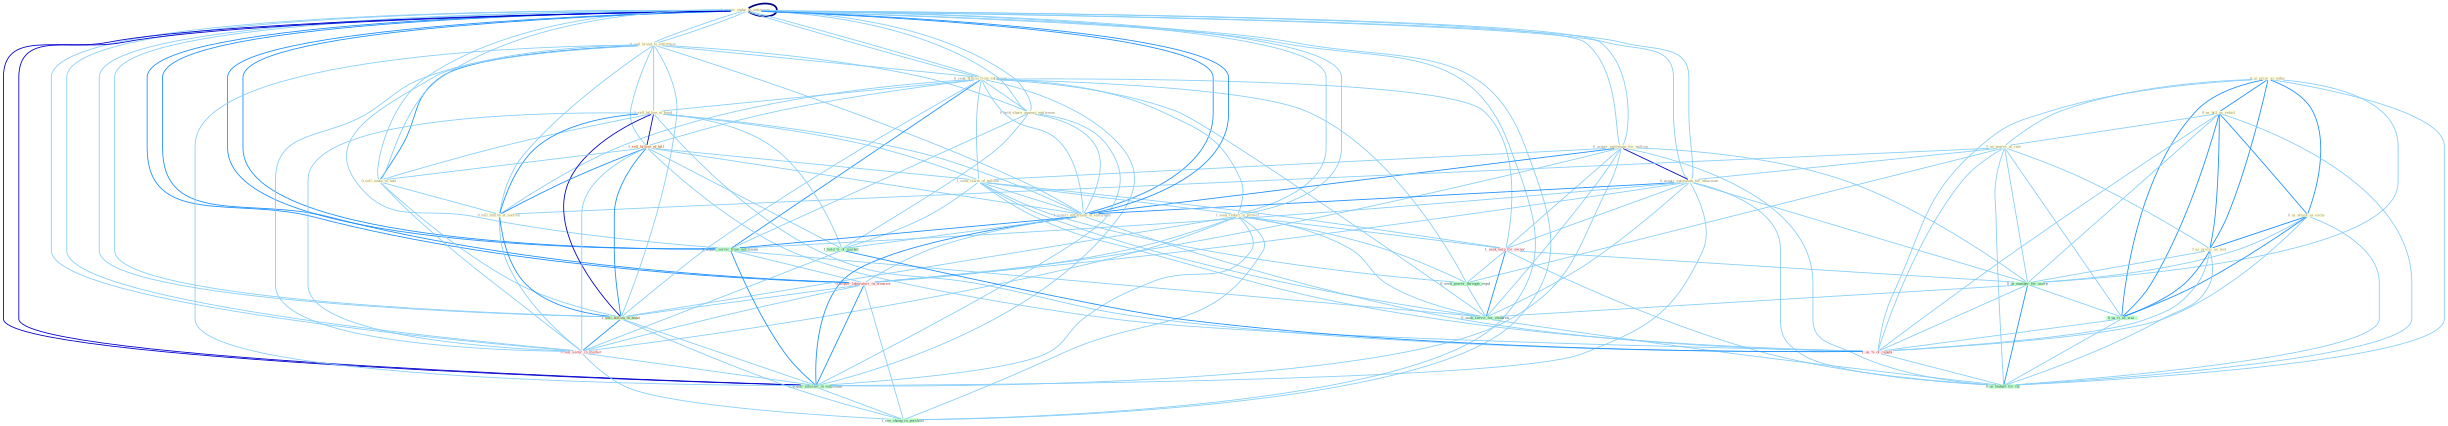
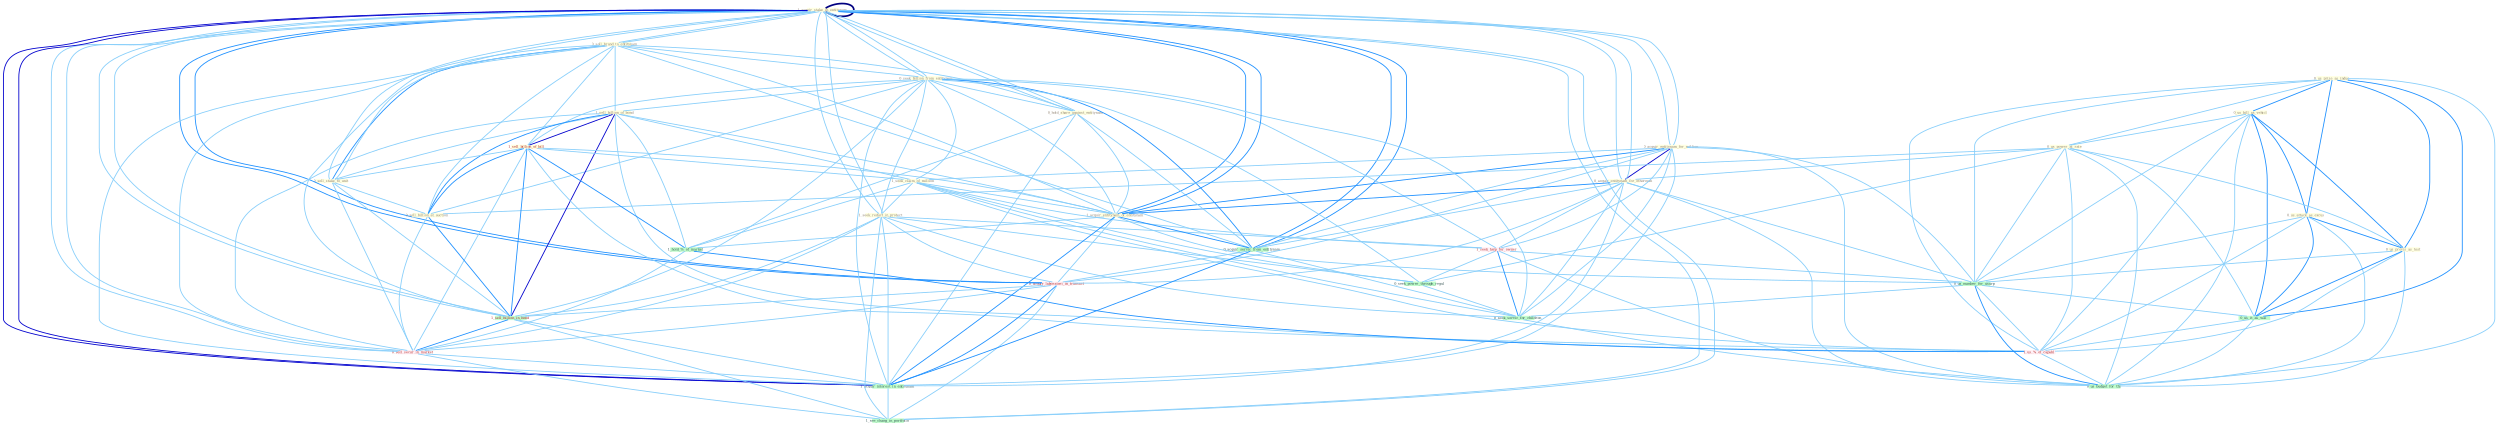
edge "0_acquir_entitynam_for_million" -- "0_acquir_servic_from_entitynam": added
edge "1_sell_billion_of_bill" -- "1_hold_%_of_market": color #87cefa -> #1e90ff
edge "1_acquir_entitynam_of_entitynam" -- "1_us_%_of_capabl": now "1_acquir_entitynam_of_entitynam" -- "0_us_number_for_usurp"
